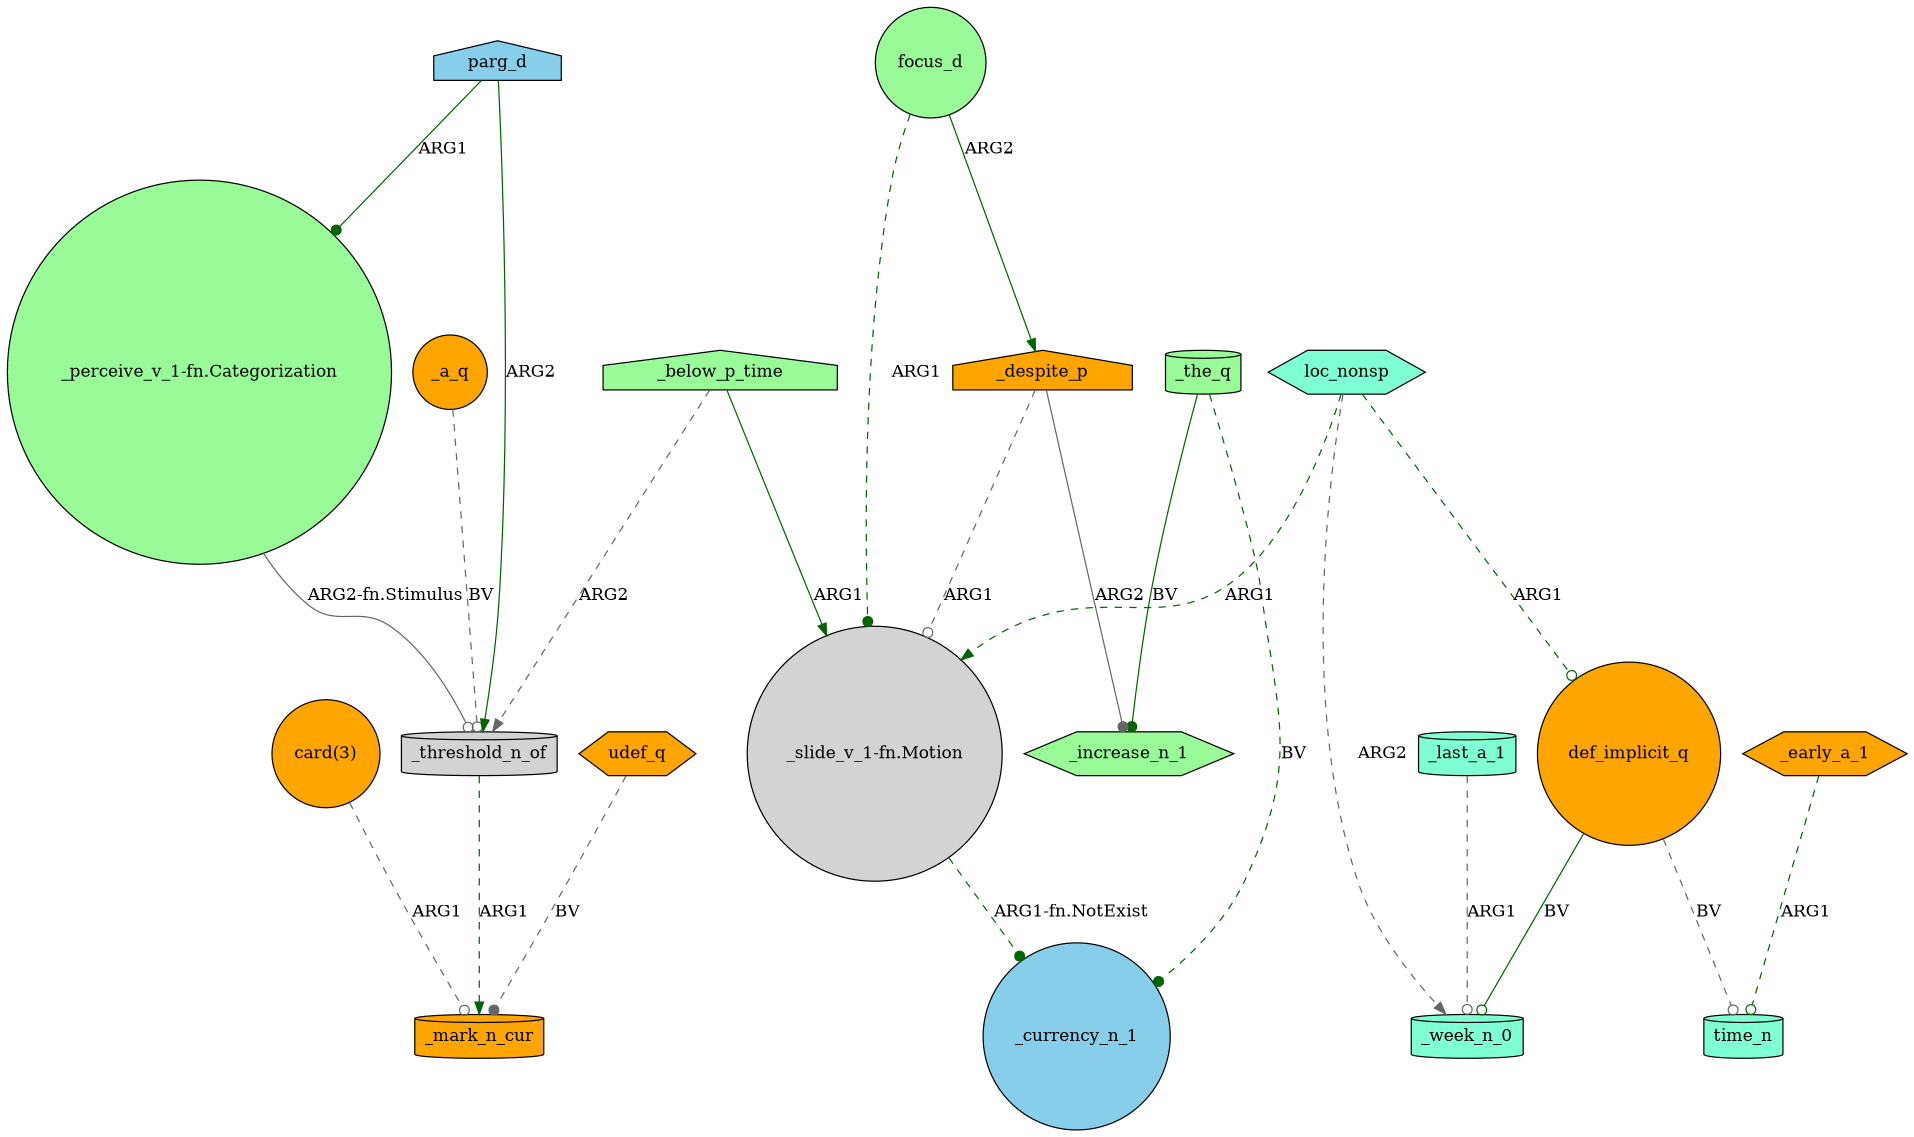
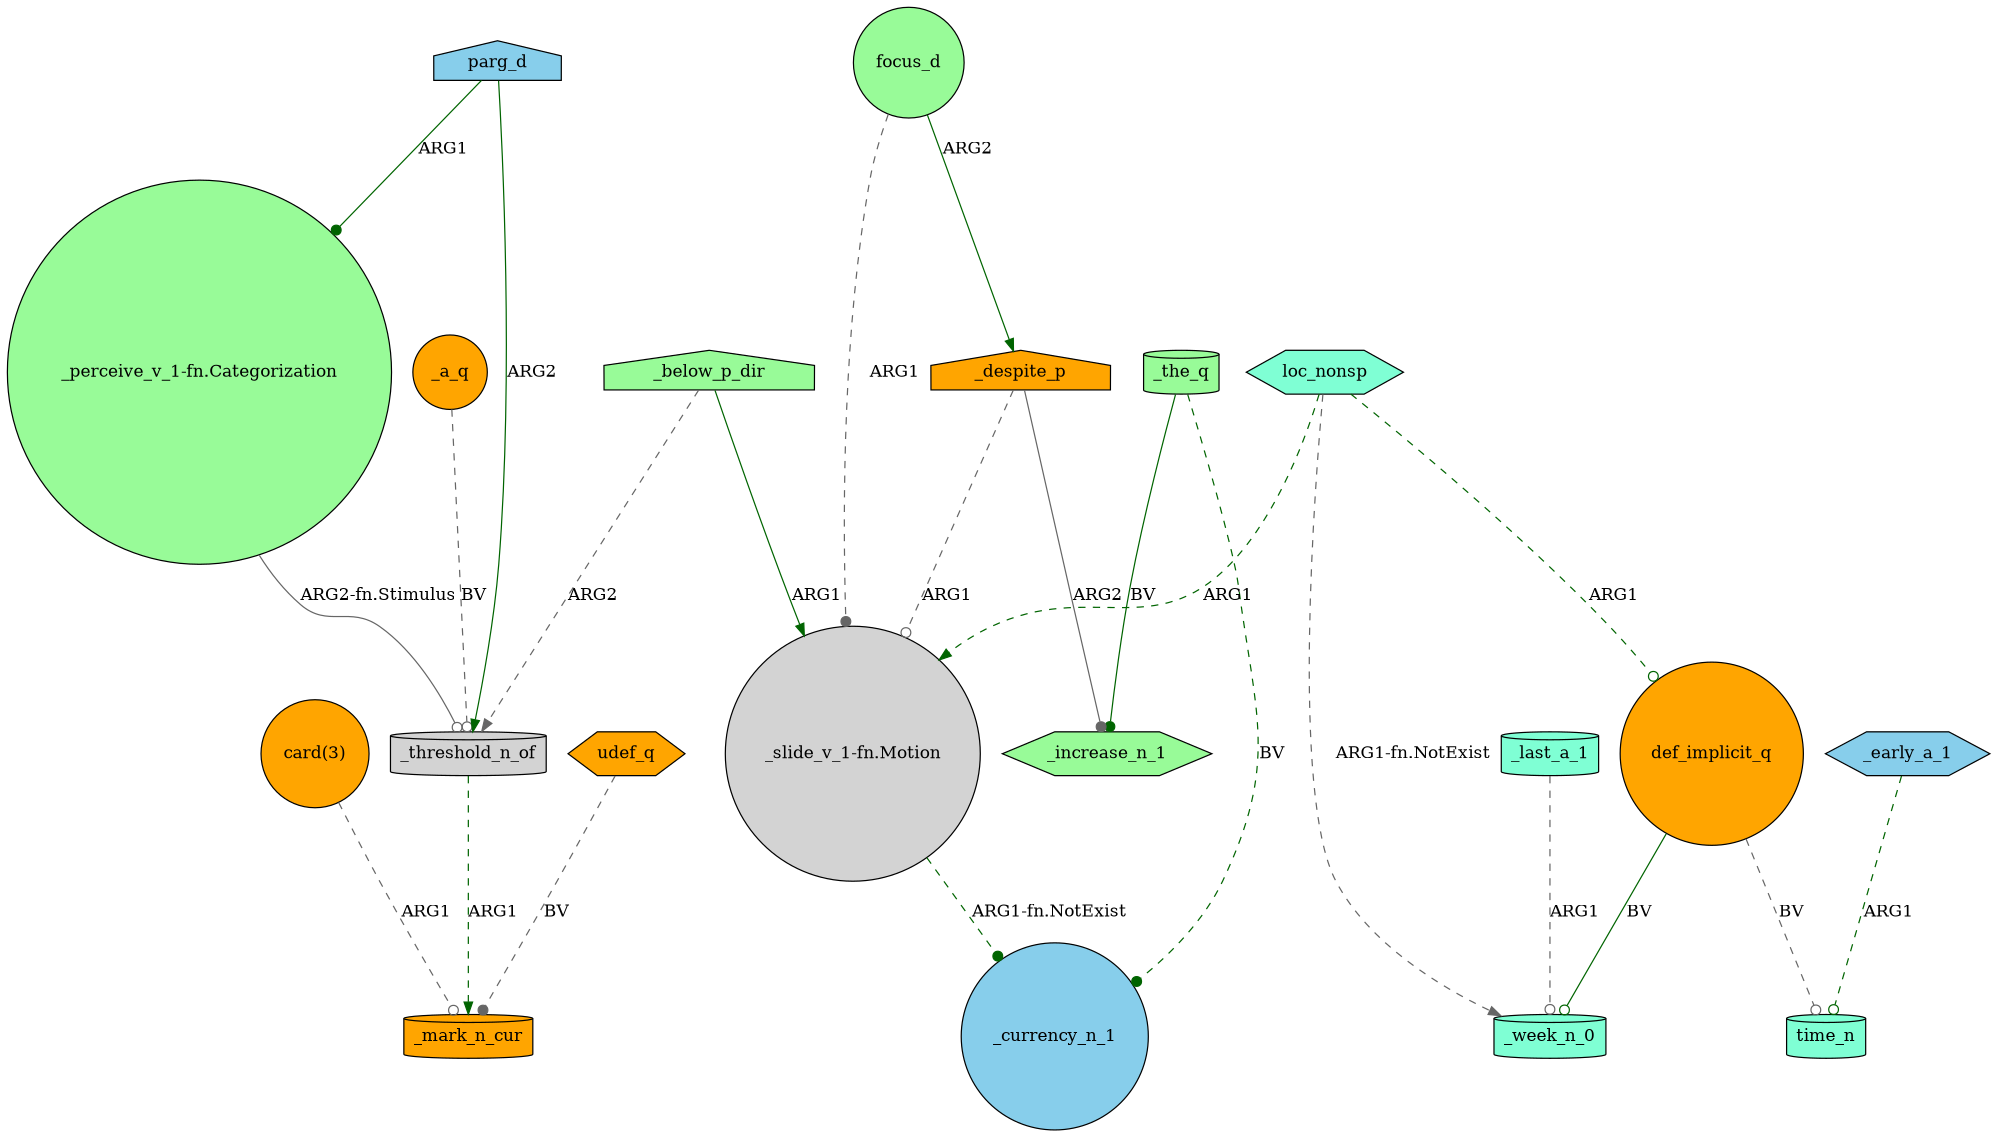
edge "focus_d" -> "_slide_v_1-fn.Motion": color darkgreen -> gray40
node "_below_p_time": label "_below_p_time" -> "_below_p_dir"
edge "loc_nonsp" -> "_week_n_0": label "ARG2" -> "ARG1-fn.NotExist"
node "_early_a_1": fillcolor orange -> skyblue
